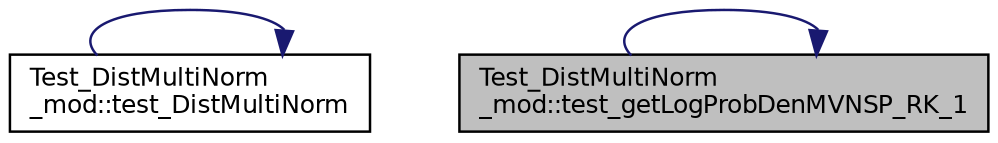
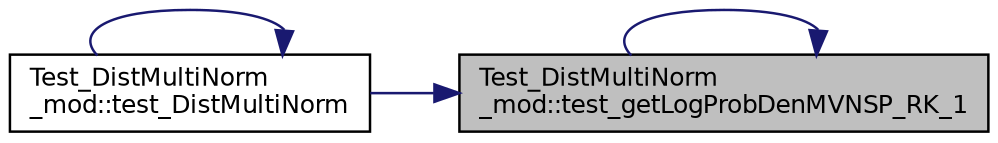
edge "Test_DistMultiNorm _mod::test_DistMultiNorm" -> "Test_DistMultiNorm _mod::test_getLogProbDenMVNSP_RK_1": added
